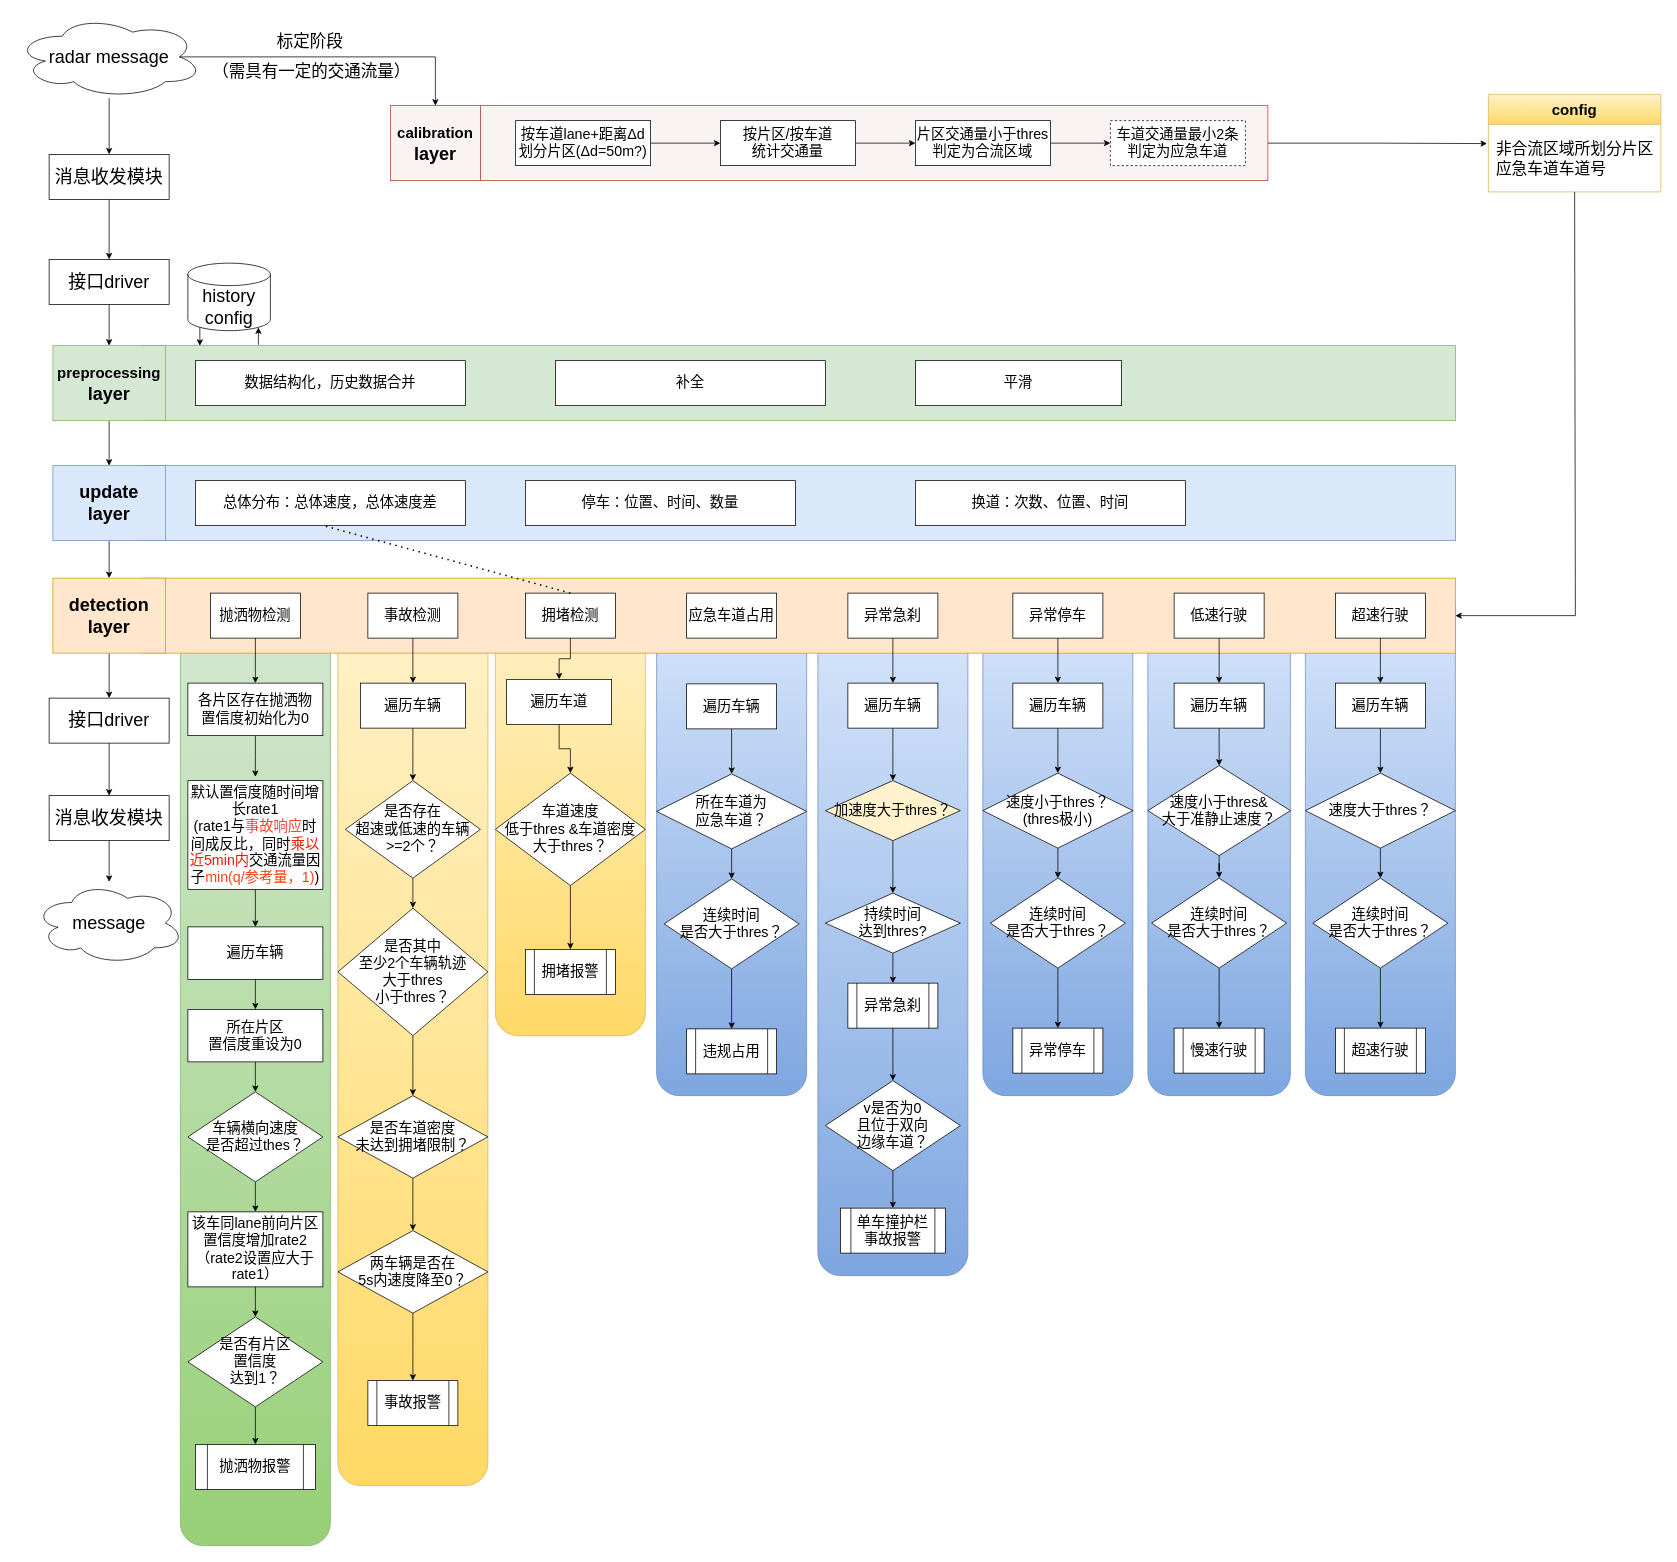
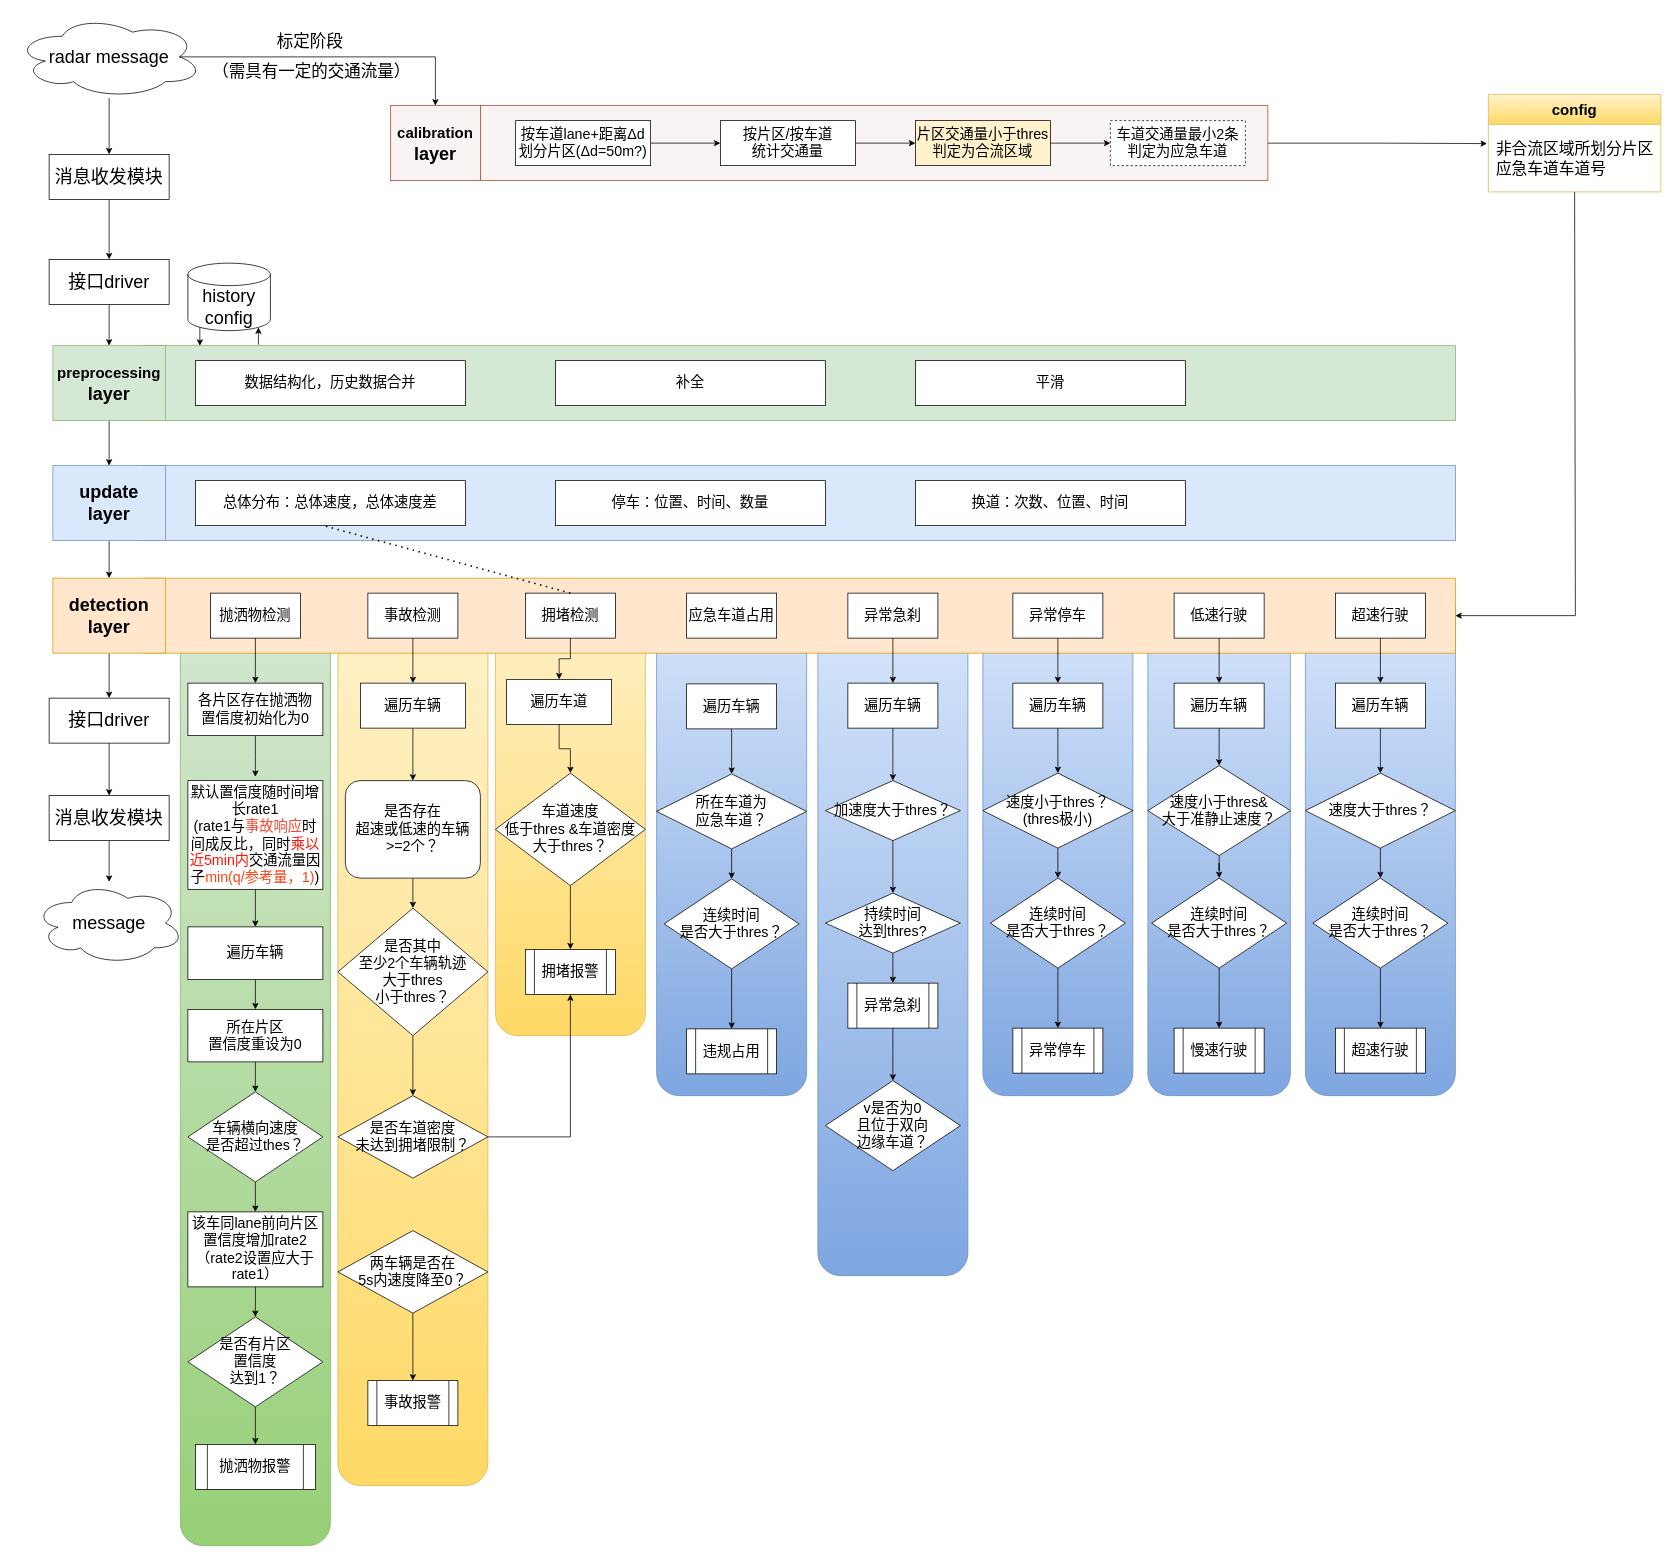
node "片区交通量小于thres 判定为合流区域": fillcolor #ffffff -> #fff2cc
node "平滑": size 206x45 -> 270x45
node "停车：位置、时间、数量": moved (660, 503) -> (690, 503)
node "加速度大于thres？": fillcolor #fff2cc -> #ffffff
node "是否存在 超速或低速的车辆>=2个？": shape diamond -> rounded rectangle
edge "v是否为0 且位于双向 边缘车道？" -> "单车撞护栏 事故报警": removed
edge "是否车道密度 未达到拥堵限制？" -> "两车辆是否在 5s内速度降至0？": now "是否车道密度 未达到拥堵限制？" -> "拥堵报警"
node "单车撞护栏 事故报警": removed
